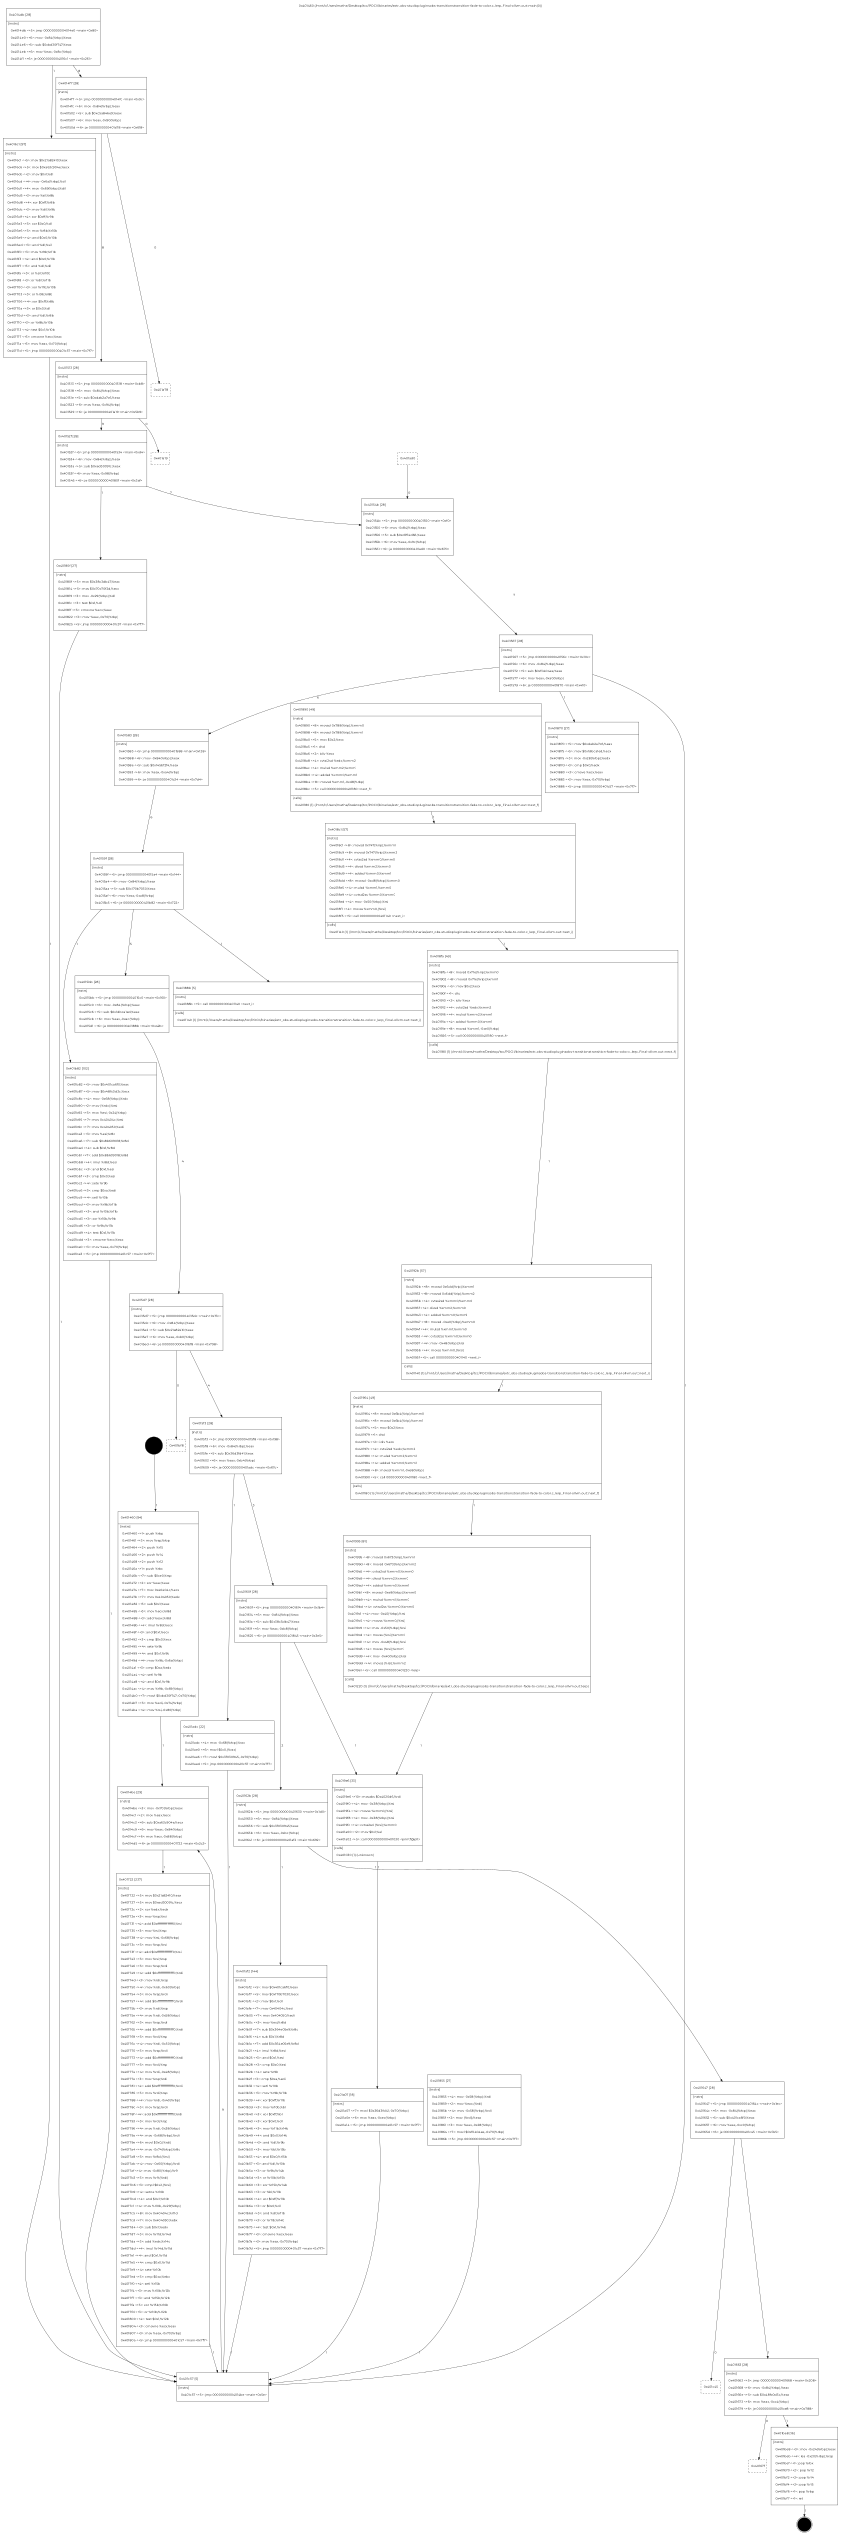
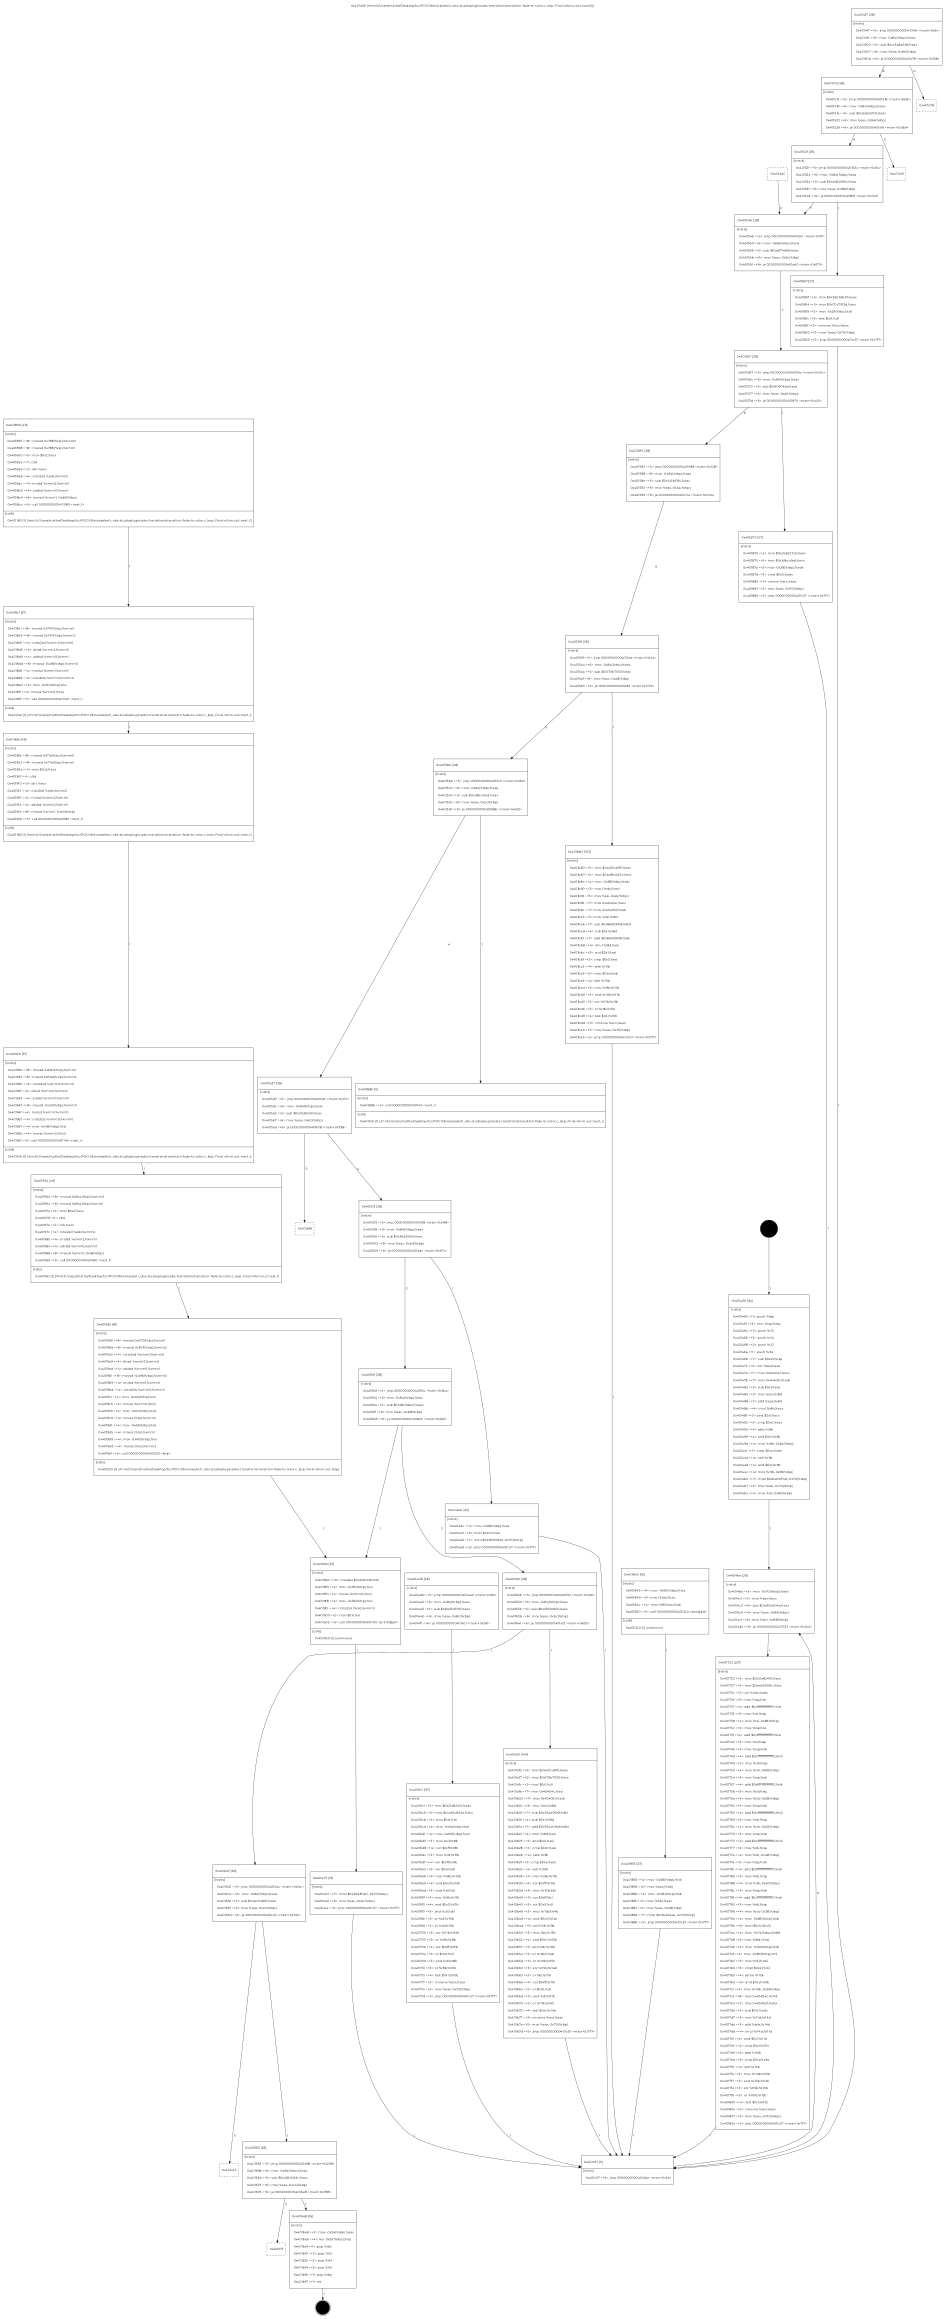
edge "0x4014db [28]" -> "0x4014f7 [28]": removed, label "8"
edge "0x40159f [28]" -> "0x40188b [5]": now "0x4015bb [28]" -> "0x40188b [5]"
node "0x401845 [16]": added
edge "0x401567 [28]" -> "0x401c57 [5]": now "0x401870 [27]" -> "0x401c57 [5]"
